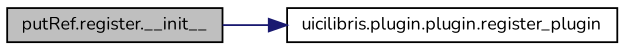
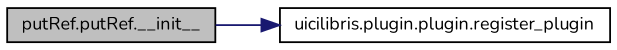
node "putRef.register.__init__": label "putRef.register.__init__" -> "putRef.putRef.__init__"
